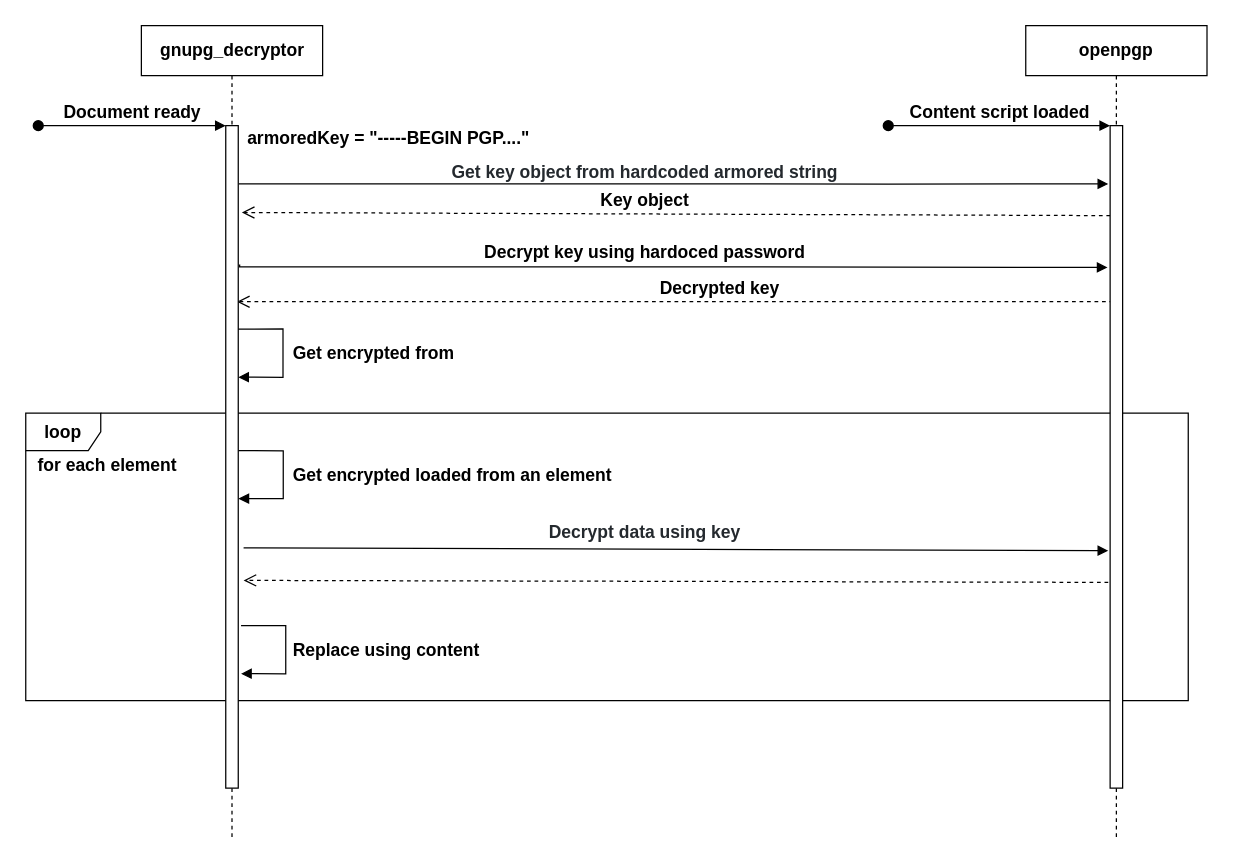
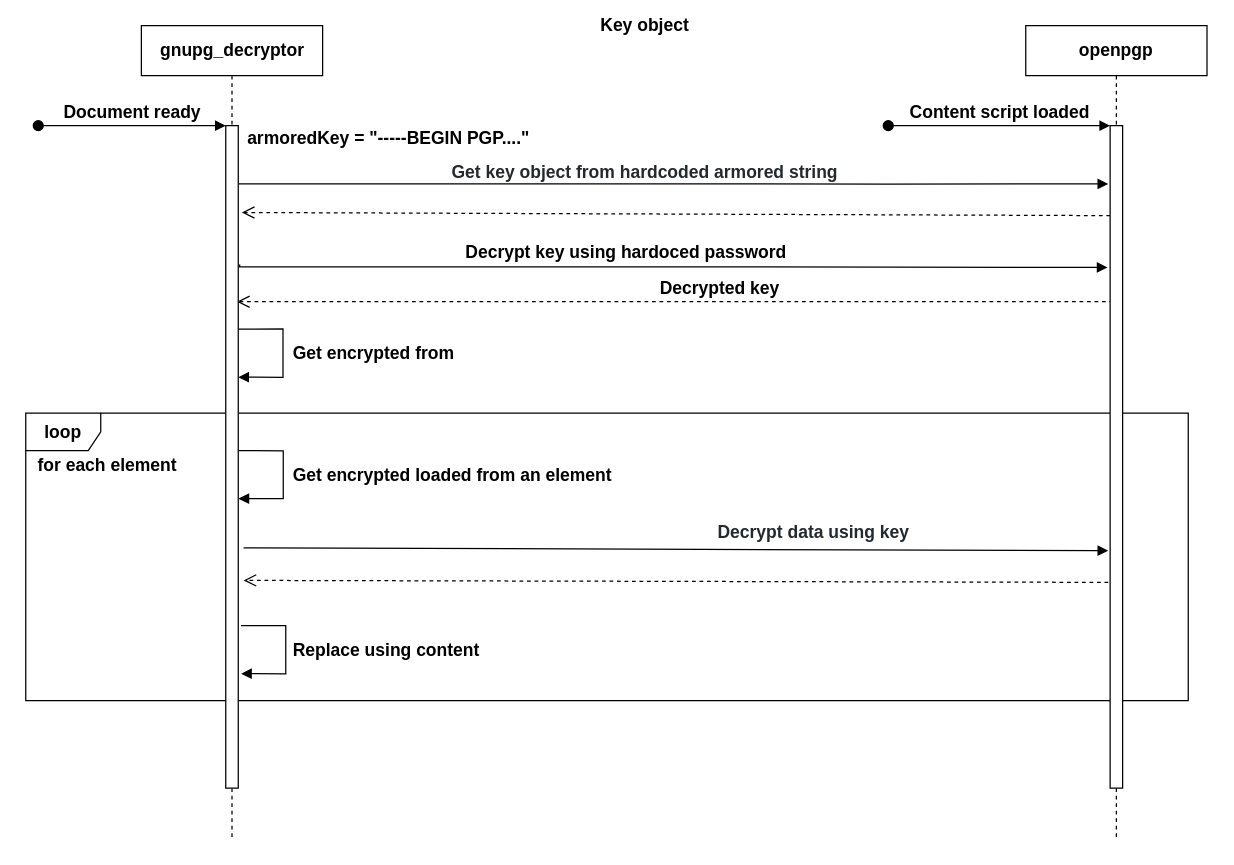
node "Key object": moved (644, 201) -> (644, 26)
node "Decrypt key using hardoced password": moved (644, 252) -> (626, 252)
node "Decrypt data using key": moved (644, 532) -> (813, 532)
